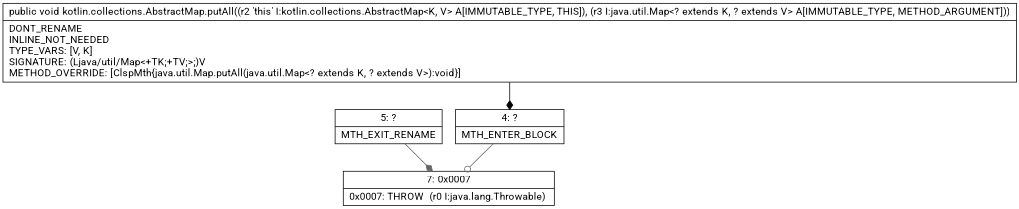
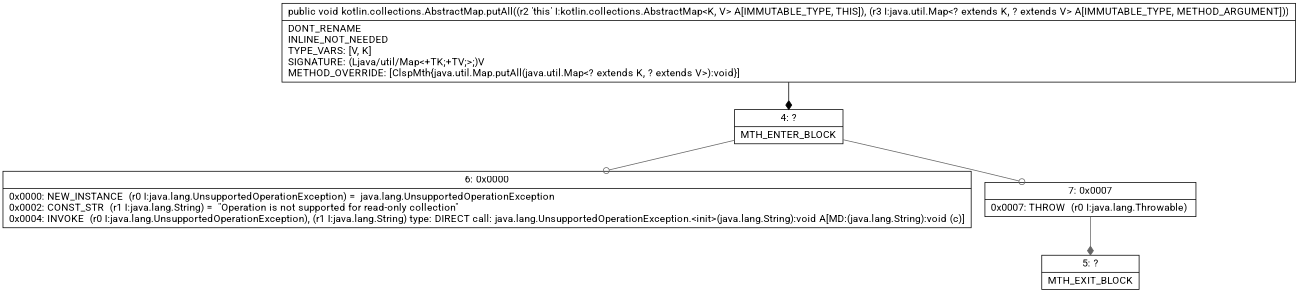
node "5: ?": text "MTH_EXIT_RENAME" -> "MTH_EXIT_BLOCK"
edge "5: ?" -> "7: 0x0007": reversed
node "6: 0x0000": added
